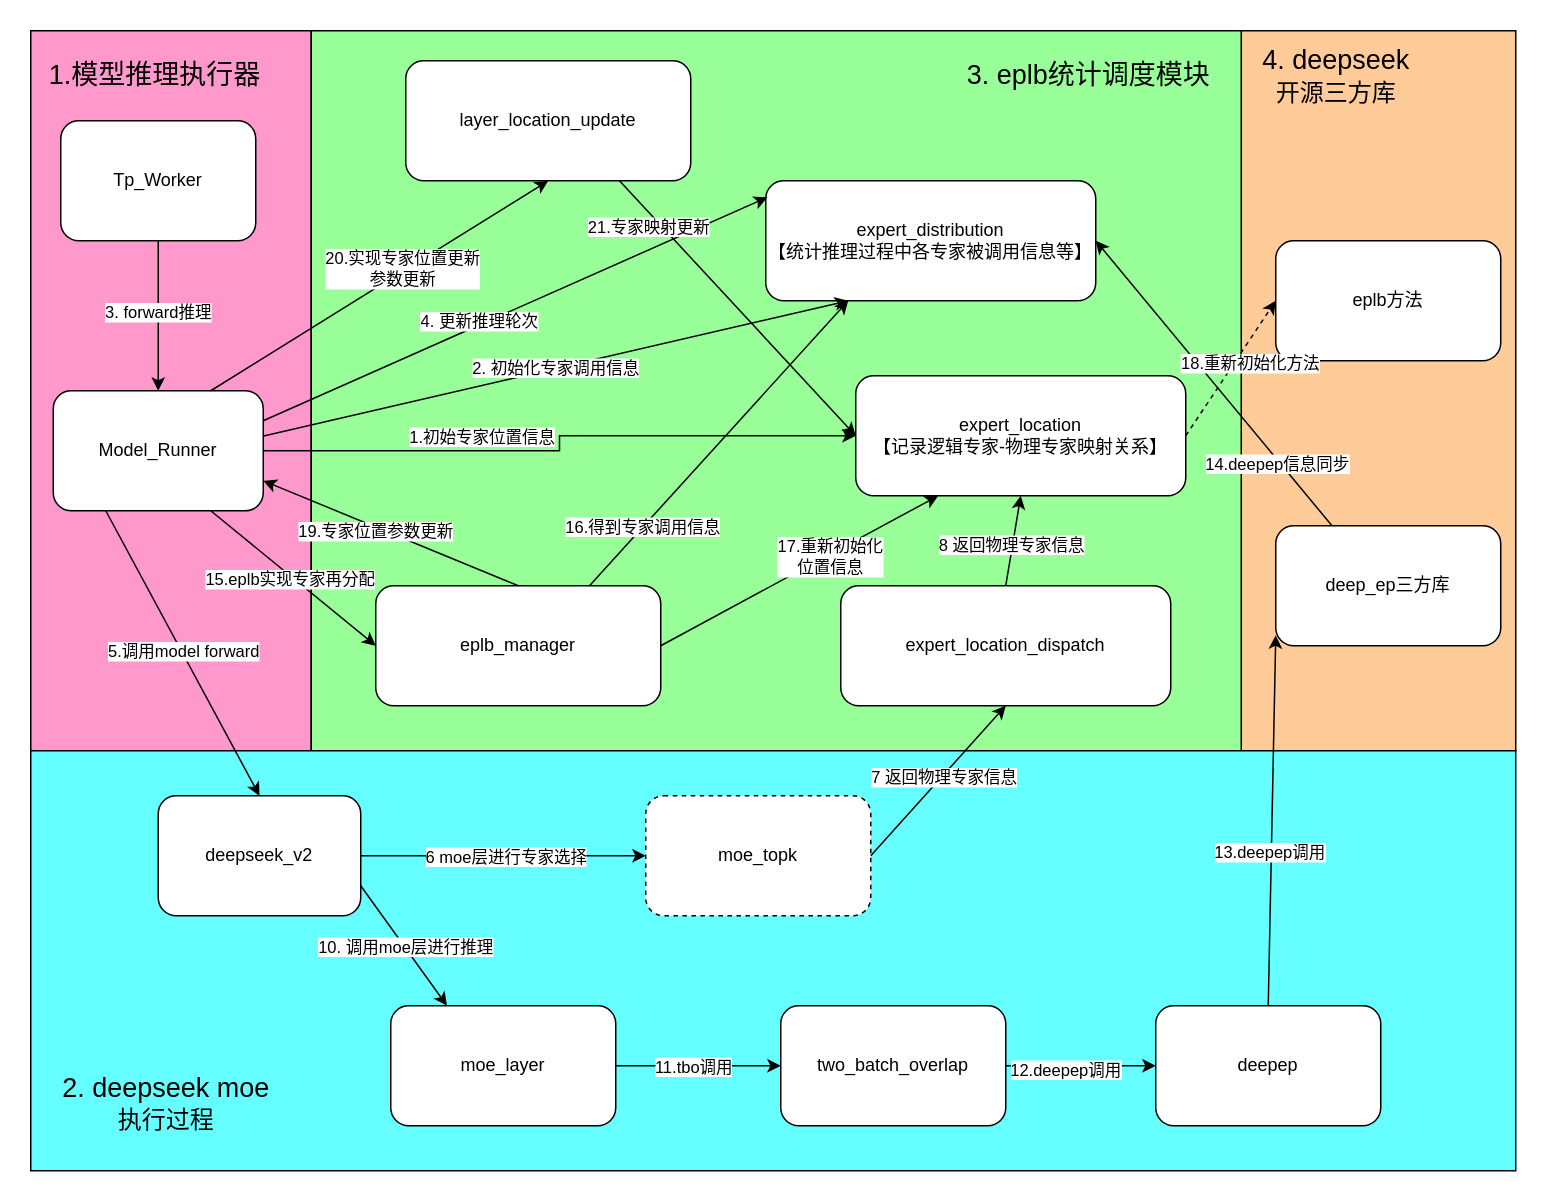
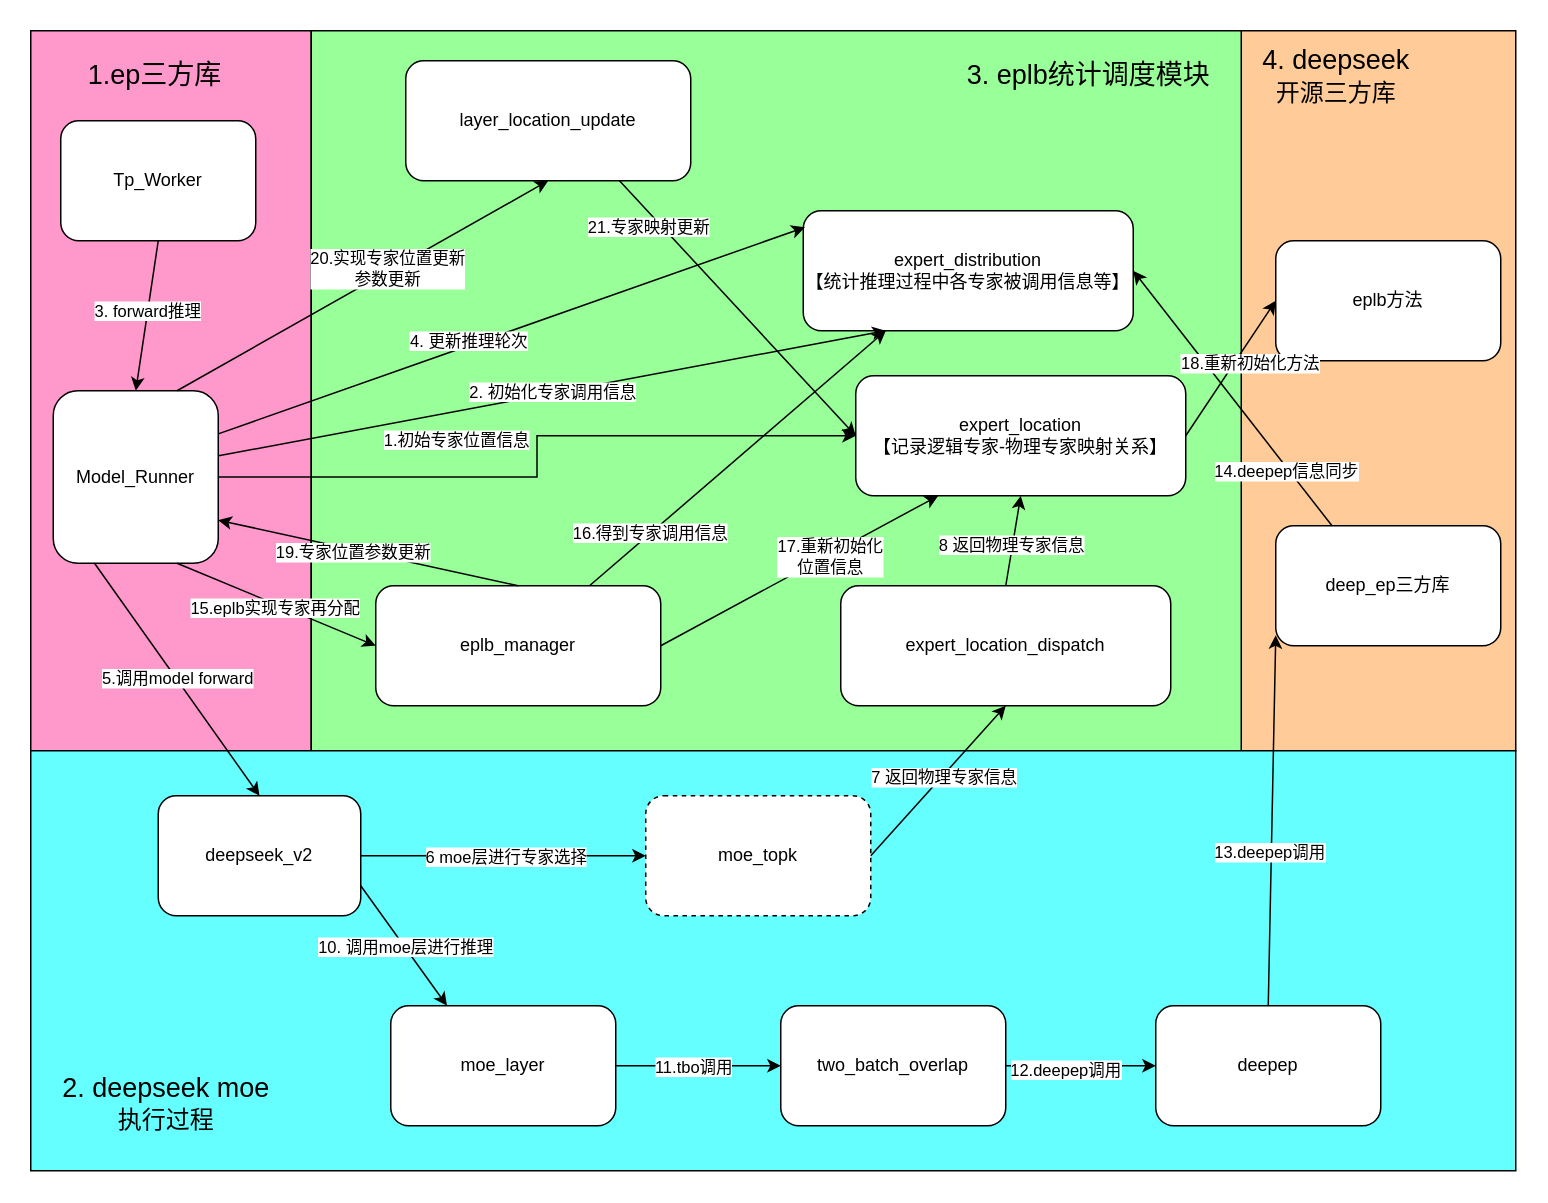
node "1.模型推理执行器": label "1.模型推理执行器" -> "1.ep三方库"
node "expert_distribution 【统计推理过程中各专家被调用信息等】": moved (931, 241) -> (968, 271)
edge "expert_location 【记录逻辑专家-物理专家映射关系】" -> "eplb方法": style dashed -> solid
node "Model_Runner": size 210x120 -> 165x173
